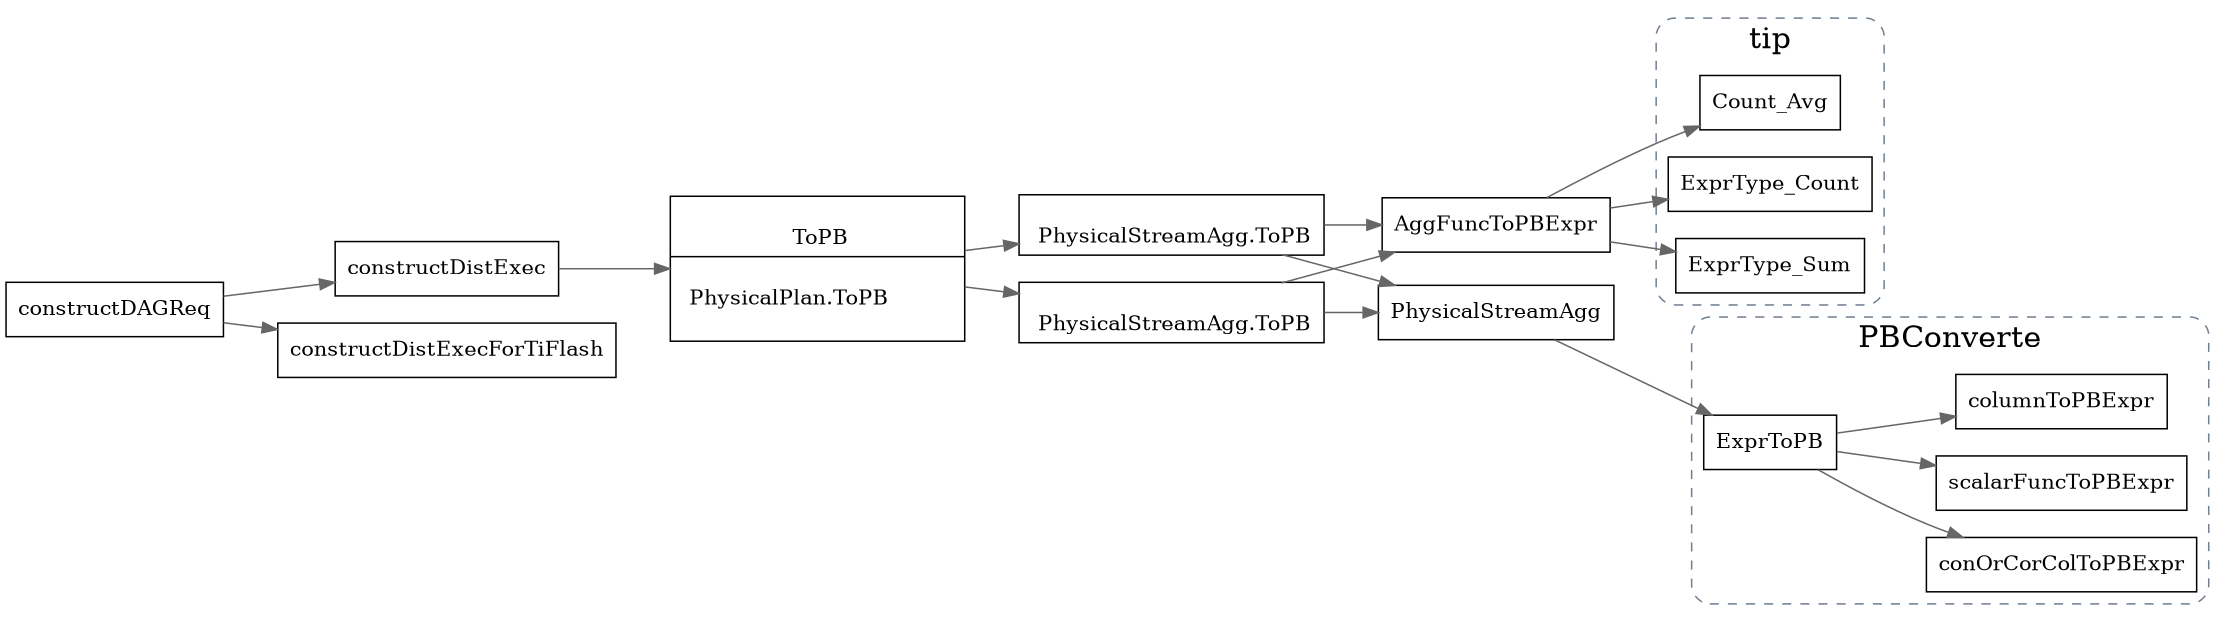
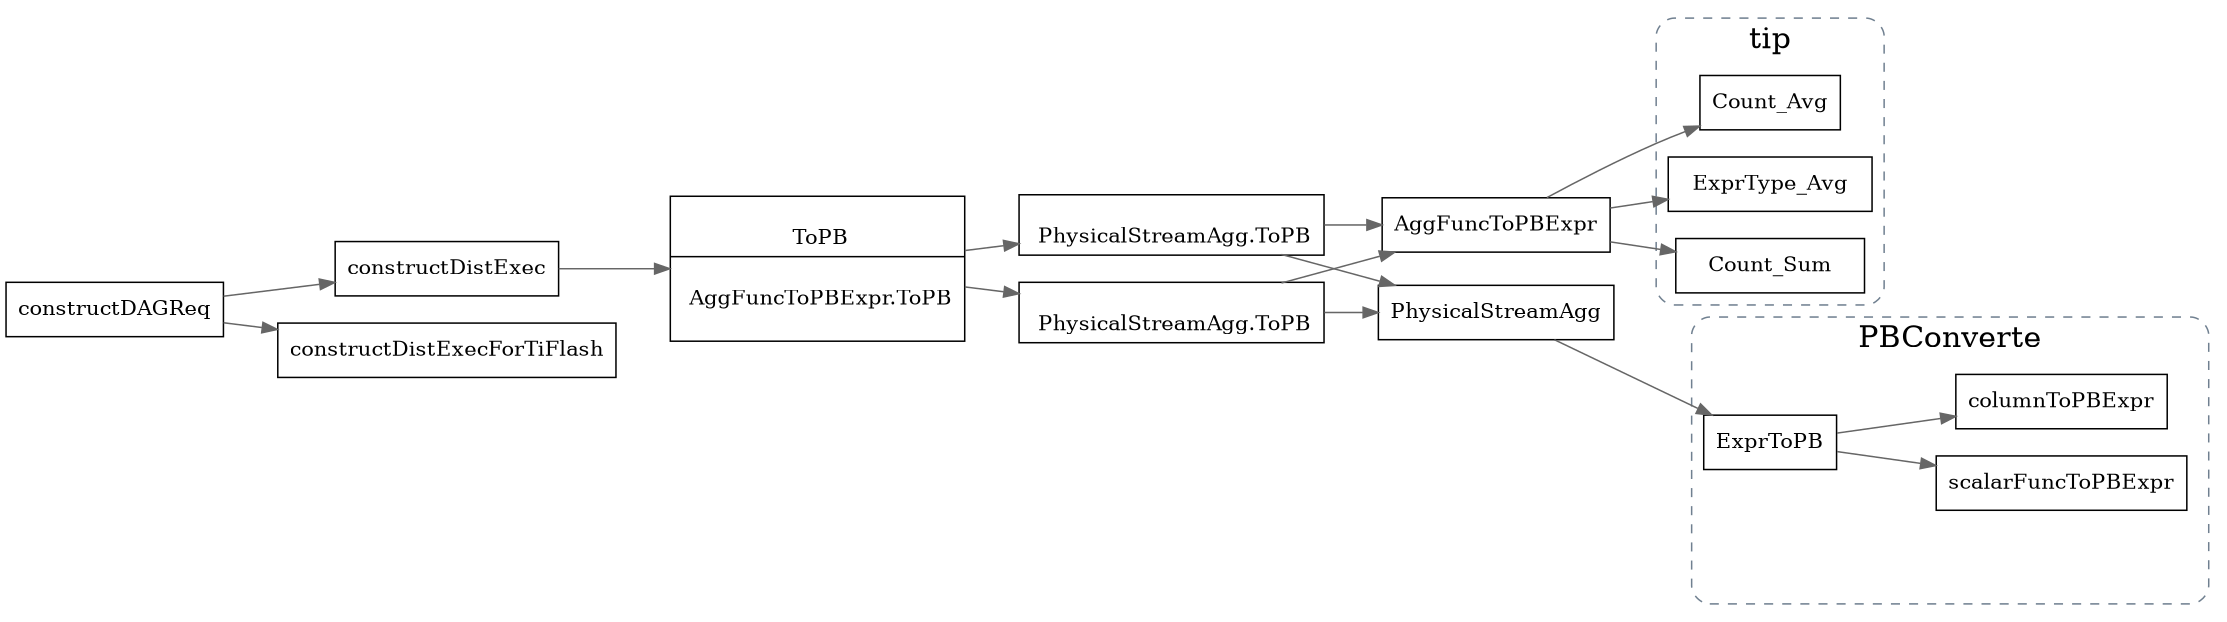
node "ExprType_Count": label "ExprType_Count" -> "ExprType_Avg"
node "ExprType_Sum": label "ExprType_Sum" -> "Count_Sum"
node "ToPB": text "PhysicalPlan.ToPB" -> "AggFuncToPBExpr.ToPB"
node "conOrCorColToPBExpr": removed
